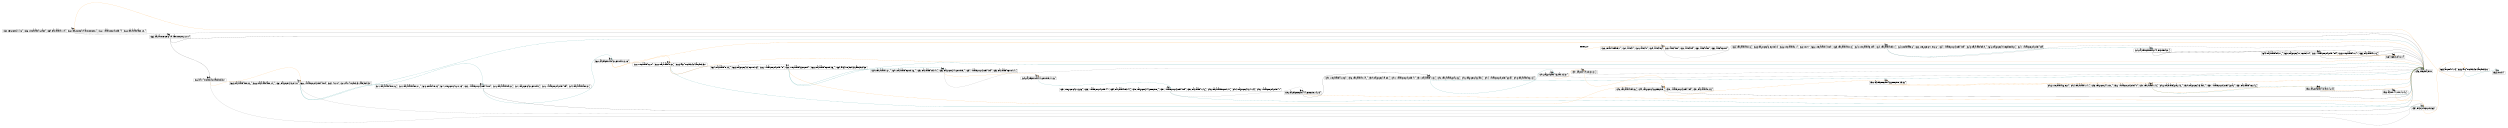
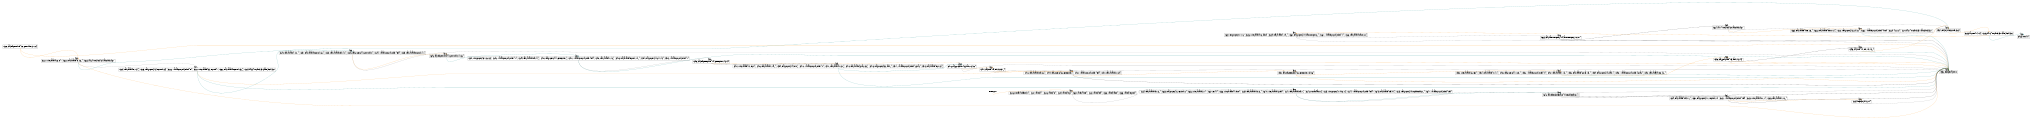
node "15871: read-variable['done',v26,-]": removed
